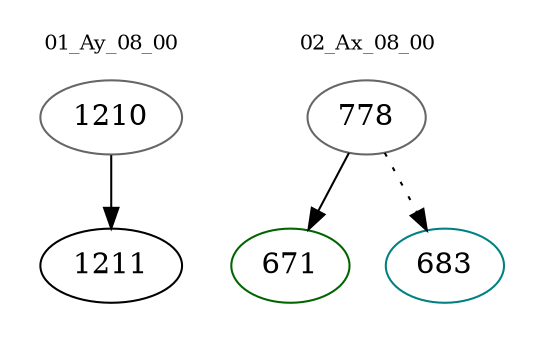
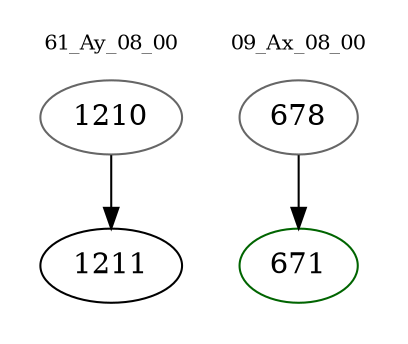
cluster "01_Ay_08_00": label "01_Ay_08_00" -> "61_Ay_08_00"
cluster "02_Ax_08_00": label "02_Ax_08_00" -> "09_Ax_08_00"
node "778": label "778" -> "678"
node "683": removed
